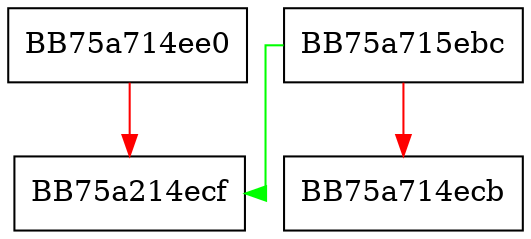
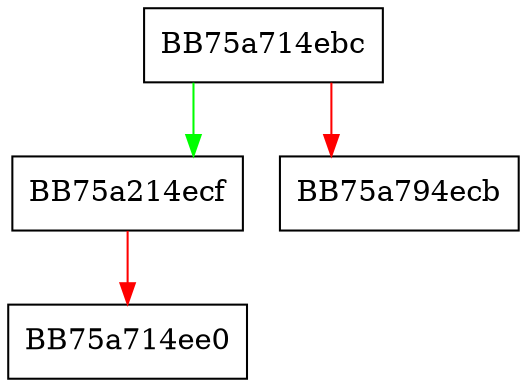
node "BB75a715ebc": label "BB75a715ebc" -> "BB75a714ebc"
edge "BB75a714ee0" -> "BB75a214ecf": reversed
node "BB75a714ecb": label "BB75a714ecb" -> "BB75a794ecb"
